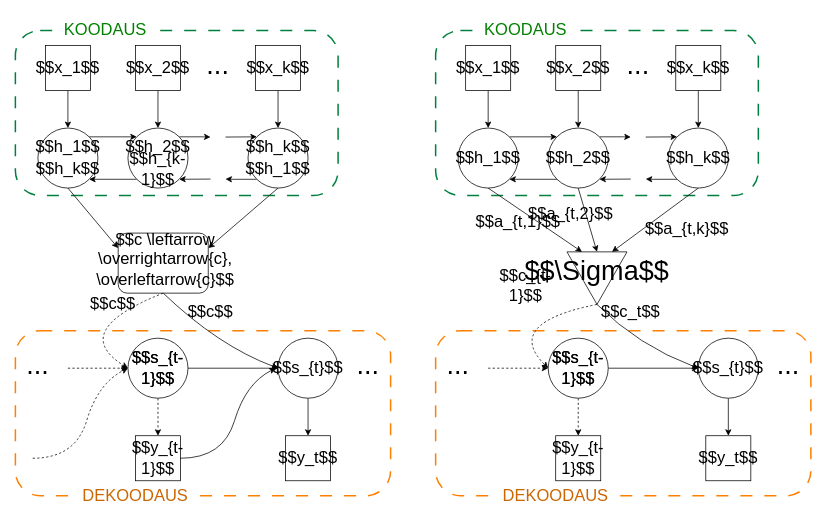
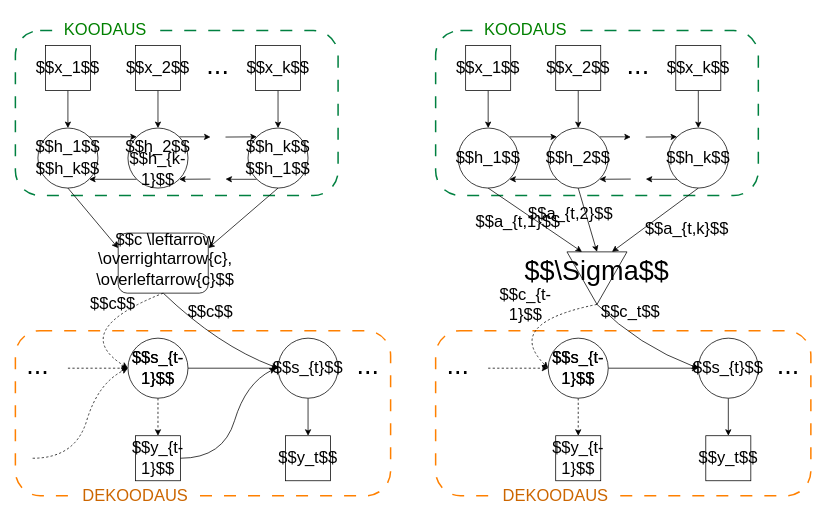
node "$$c_{t-1}$$": moved (525, 285) -> (525, 304)
